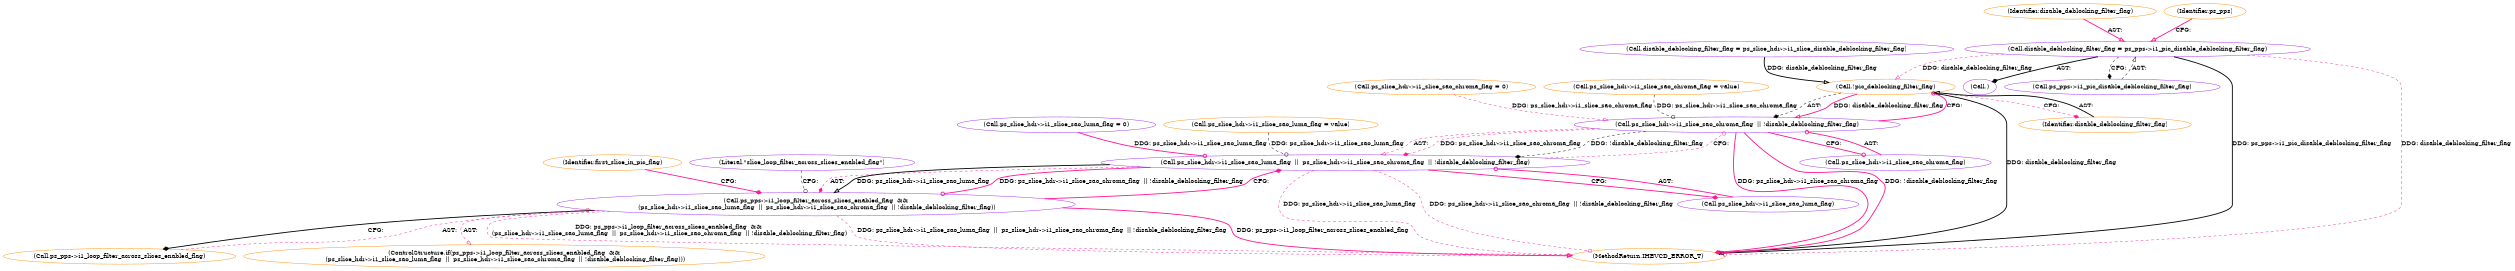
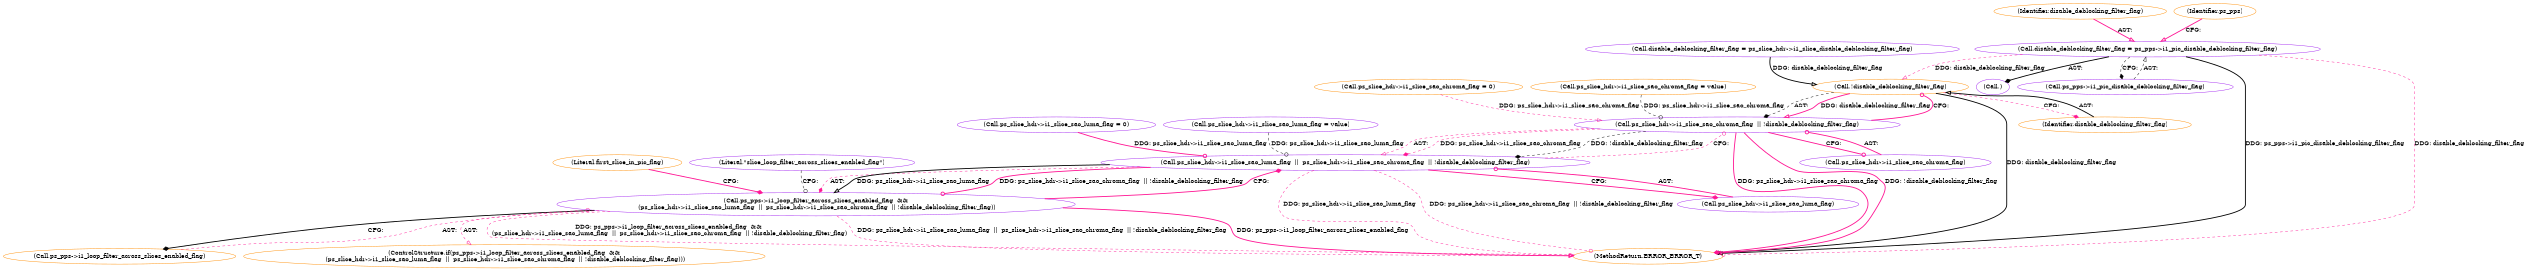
node "(Call,!pic_deblocking_filter_flag)": label "(Call,!pic_deblocking_filter_flag)" -> "(Call,!disable_deblocking_filter_flag)"
node "(Call,ps_slice_hdr->i1_slice_sao_luma_flag = value)": color darkorange -> purple
node "(Identifier,first_slice_in_pic_flag)": label "(Identifier,first_slice_in_pic_flag)" -> "(Literal,first_slice_in_pic_flag)"
node "(MethodReturn,IHEVCD_ERROR_T)": label "(MethodReturn,IHEVCD_ERROR_T)" -> "(MethodReturn,ERROR_ERROR_T)"
